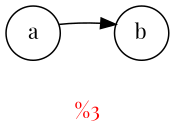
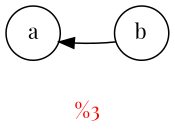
edge "a" -> "b": reversed
